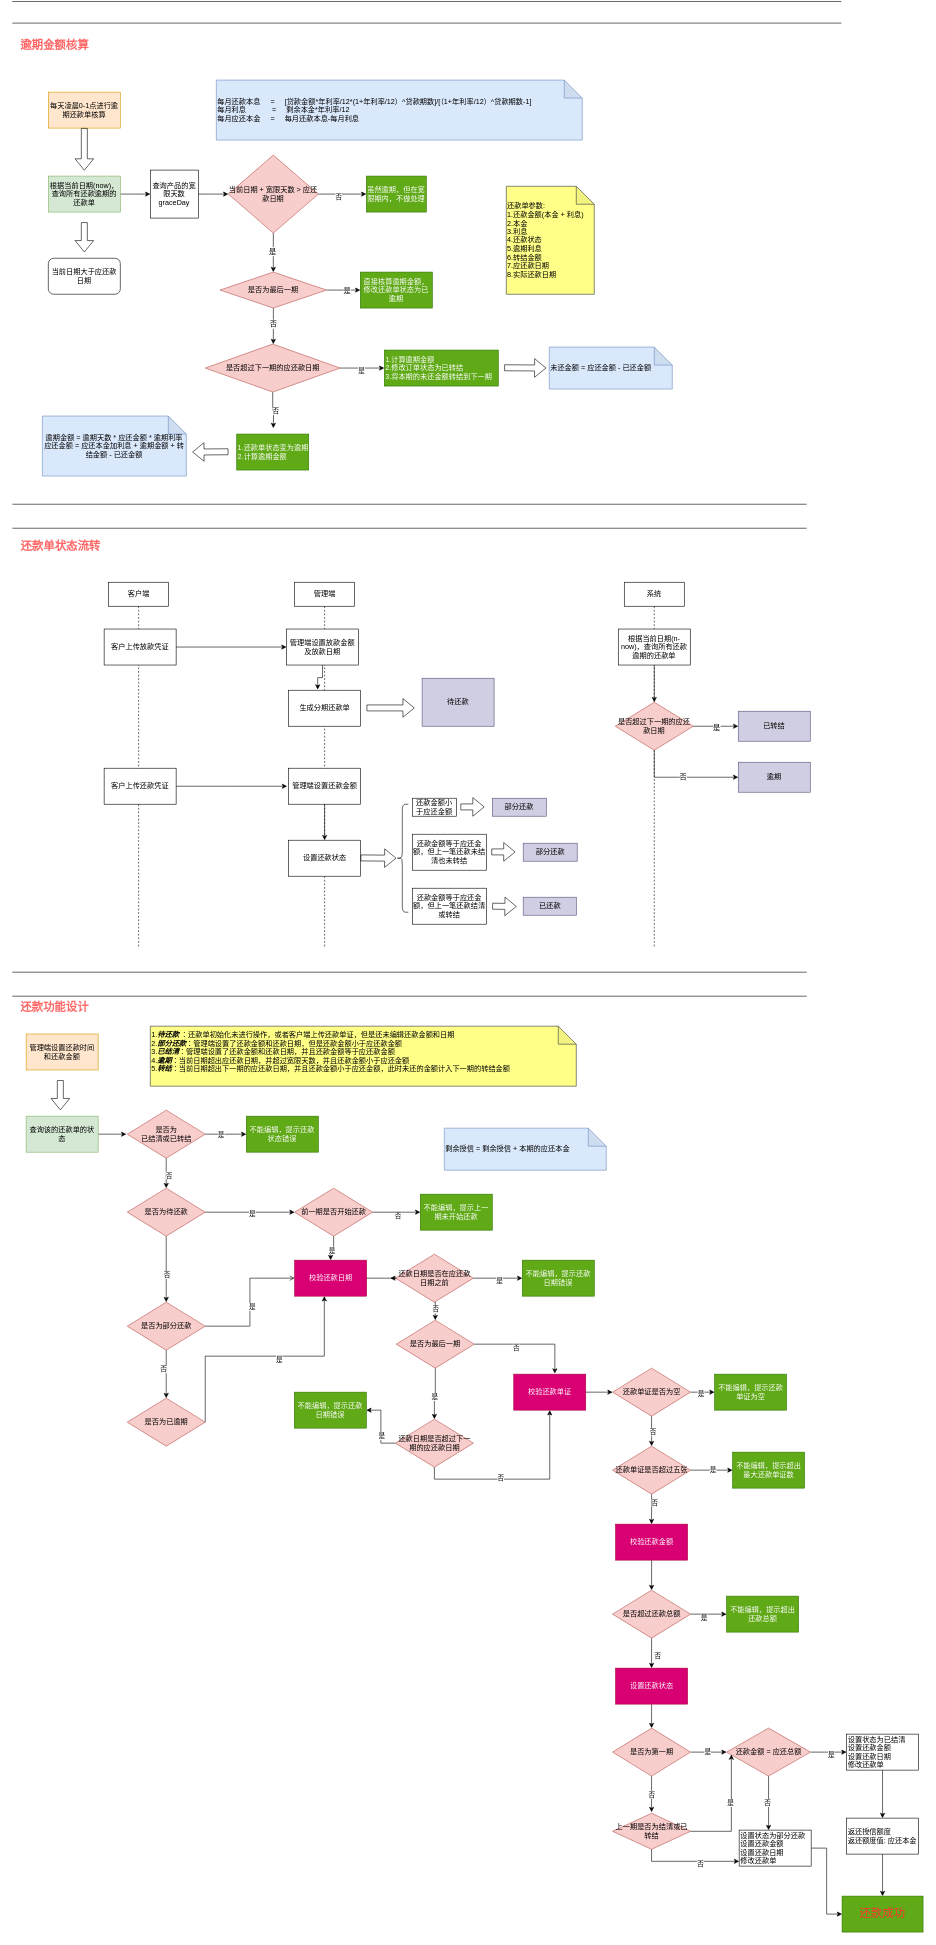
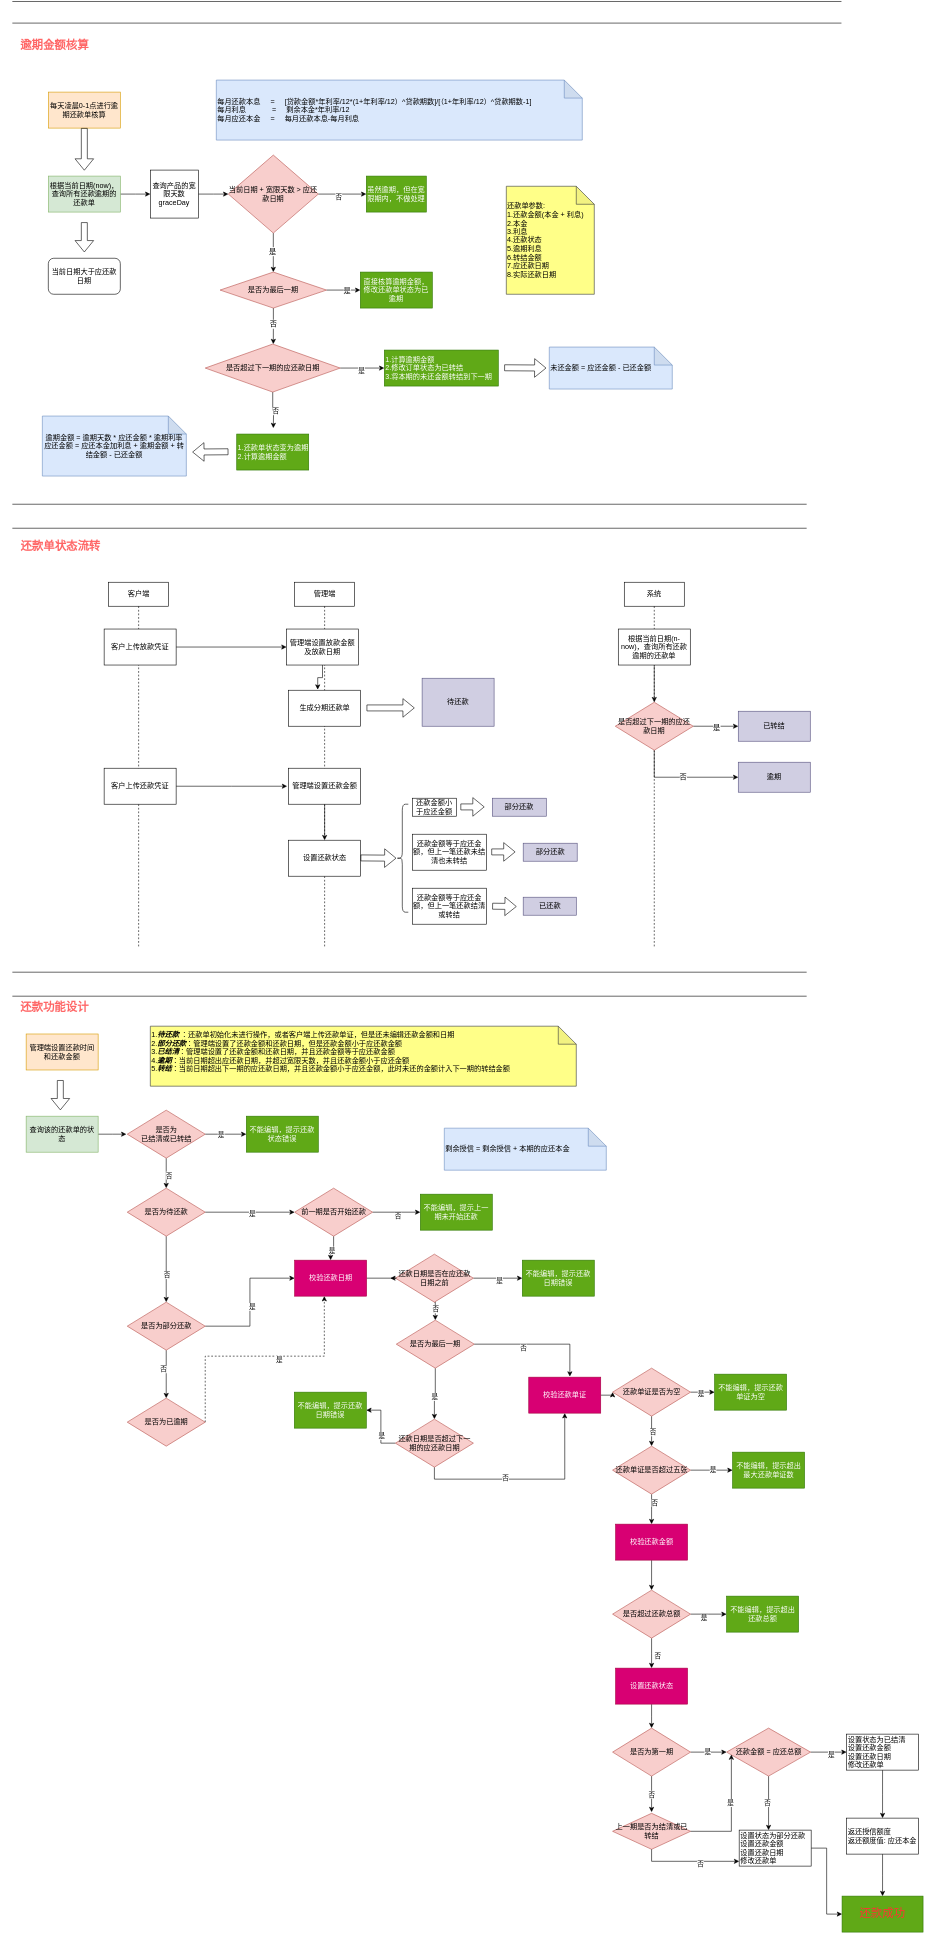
edge "是否为部分还款" -> "校验还款日期": arrowhead open -> classic
edge "是否为已逾期" -> "校验还款日期": style solid -> dashed
node "校验还款单证": moved (550, 1392) -> (565, 1395)
